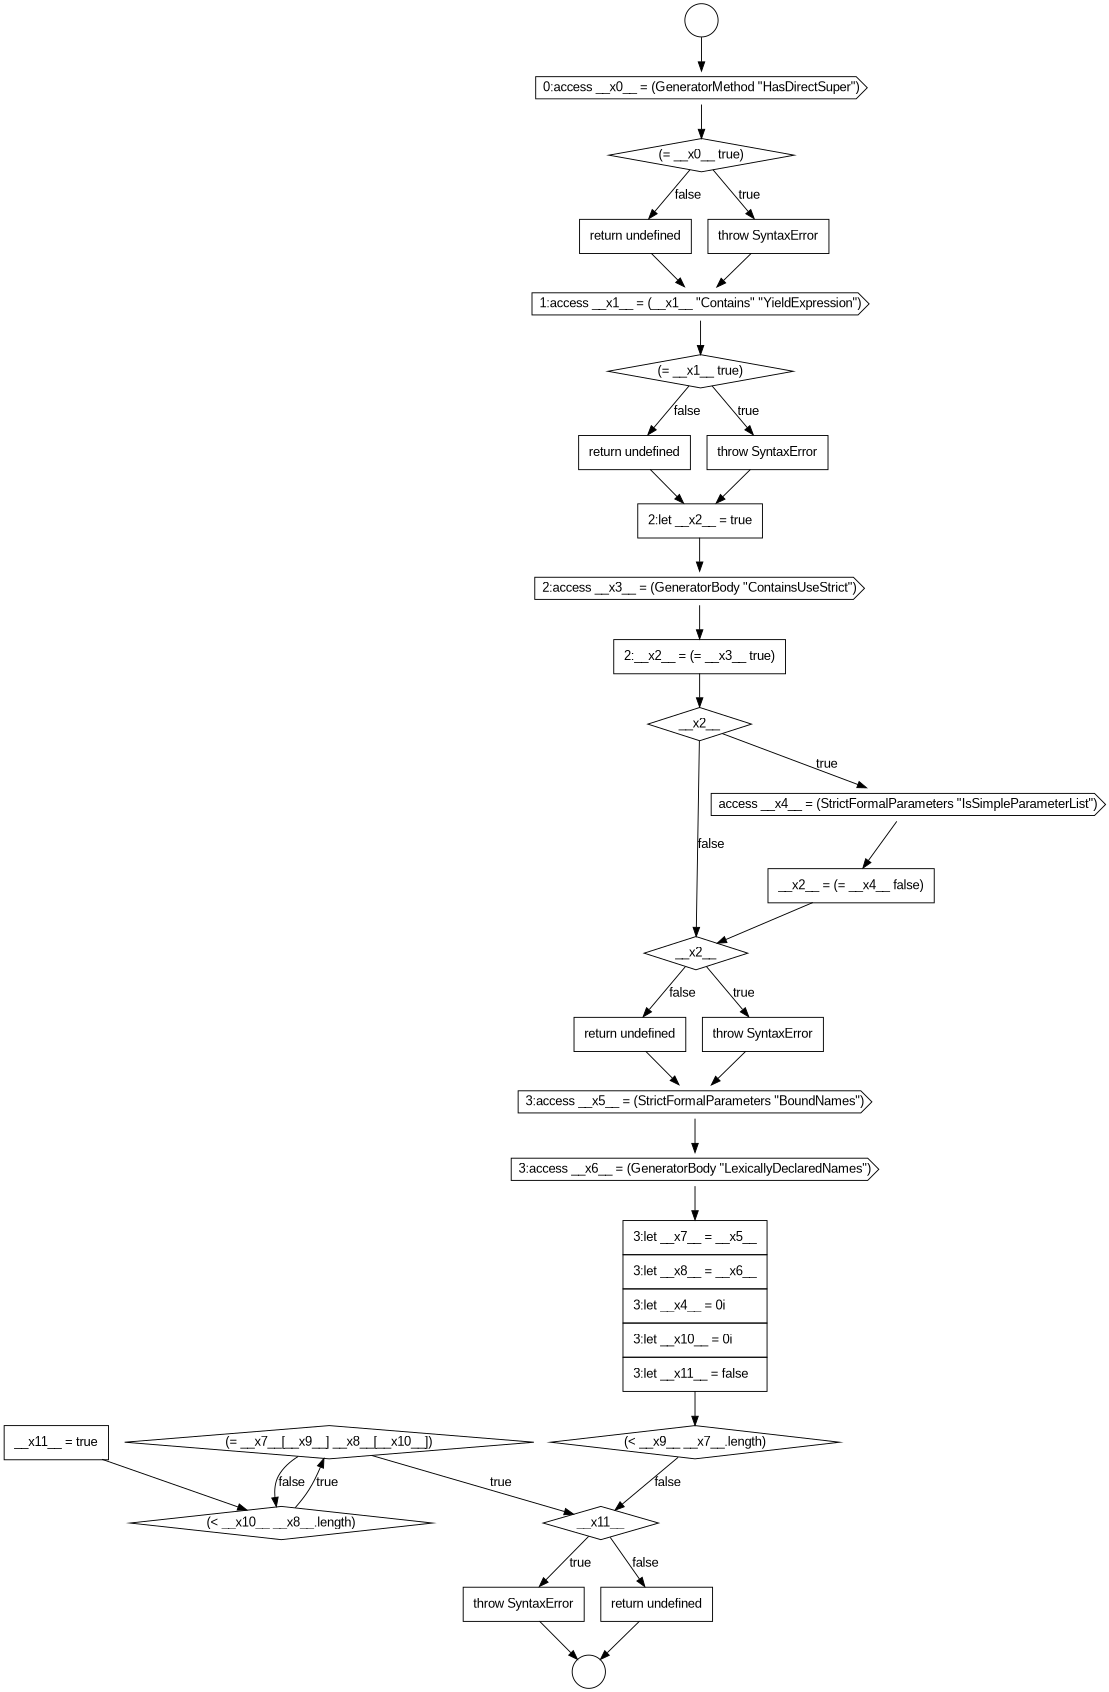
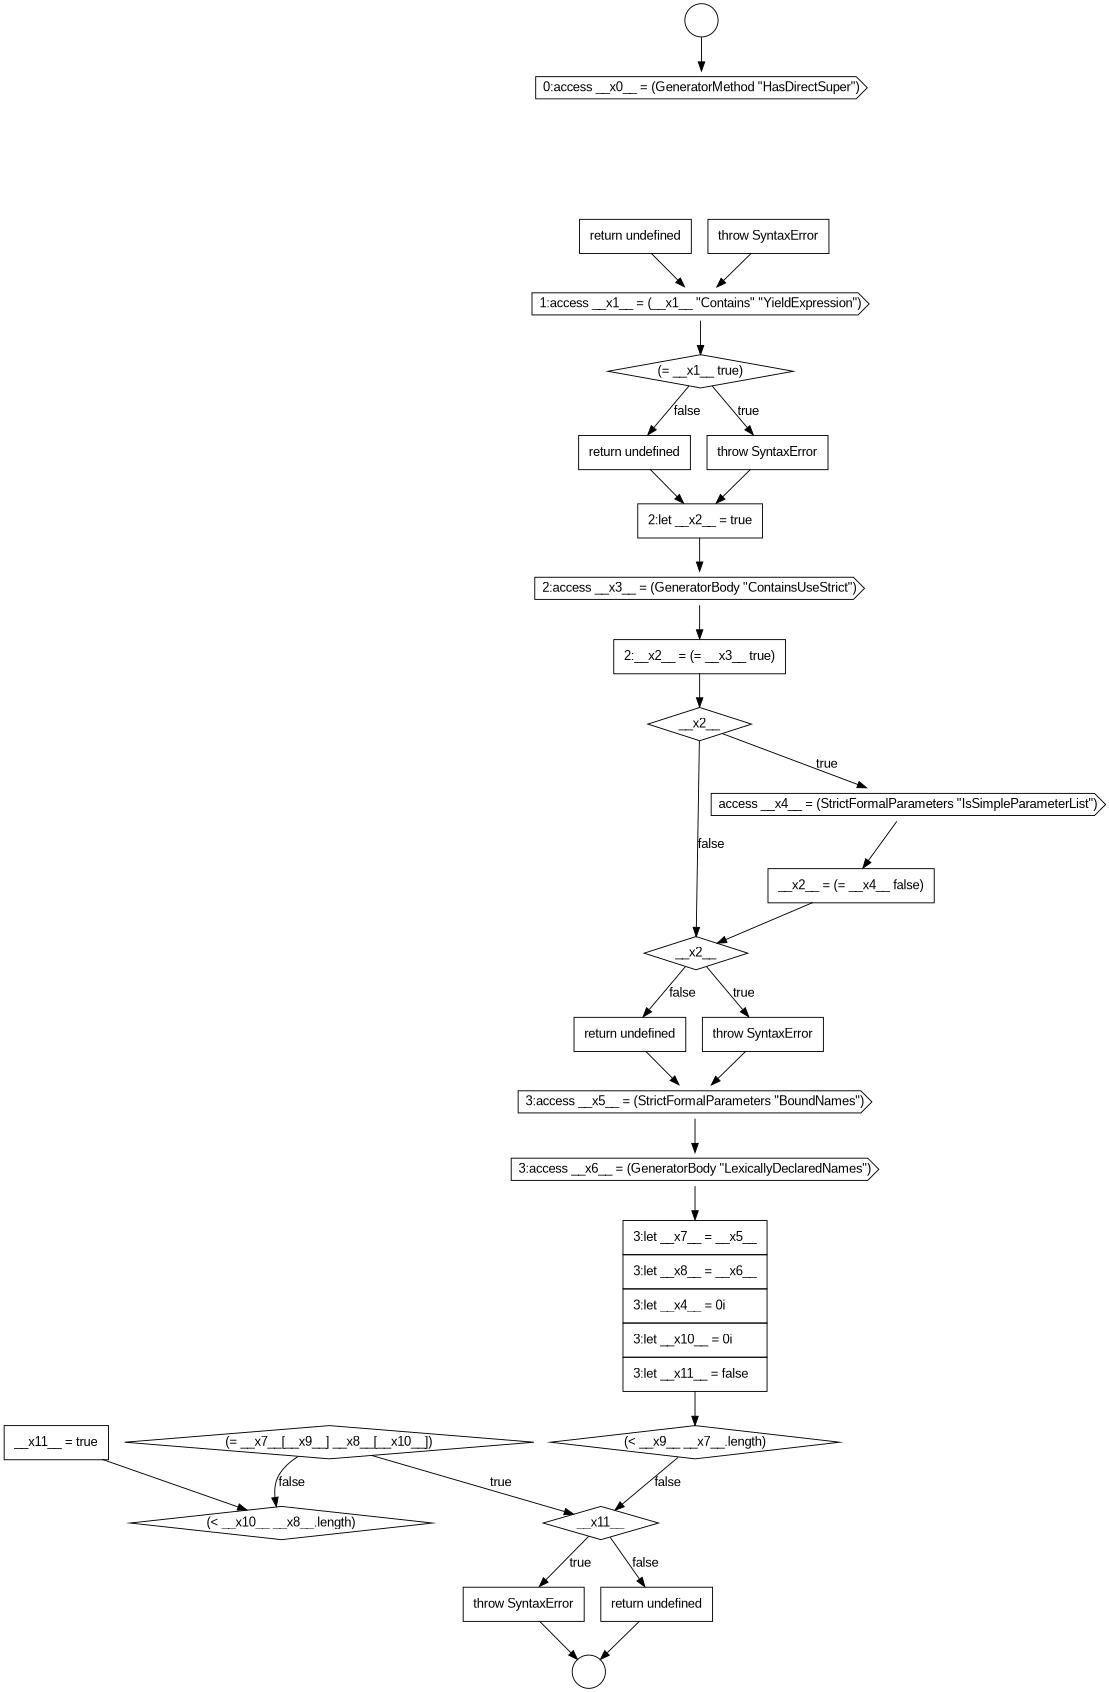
node "(= __x0__ true)": removed
edge "(< __x10__ __x8__.length)" -> "(= __x7__[__x9__] __x8__[__x10__])": removed, label "true"
